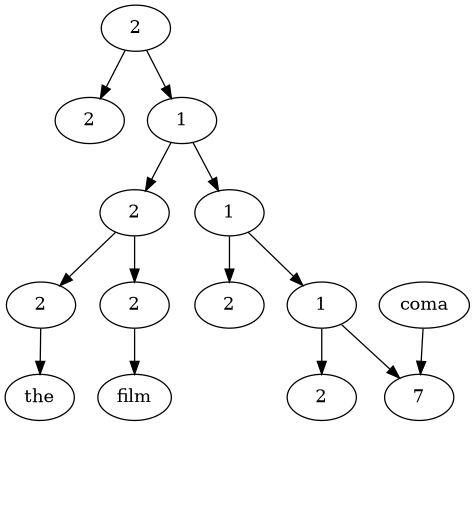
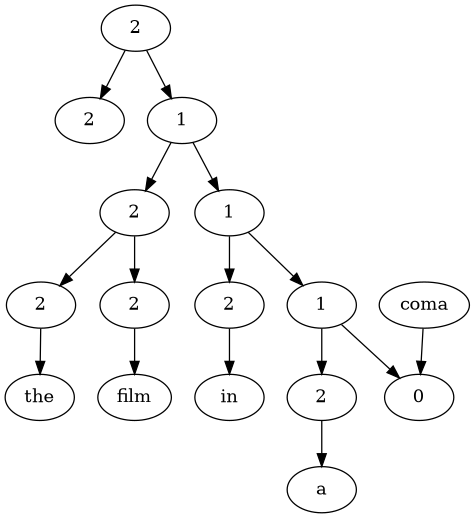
node "in": added
node "7": label "7" -> "0"
node "a": added
